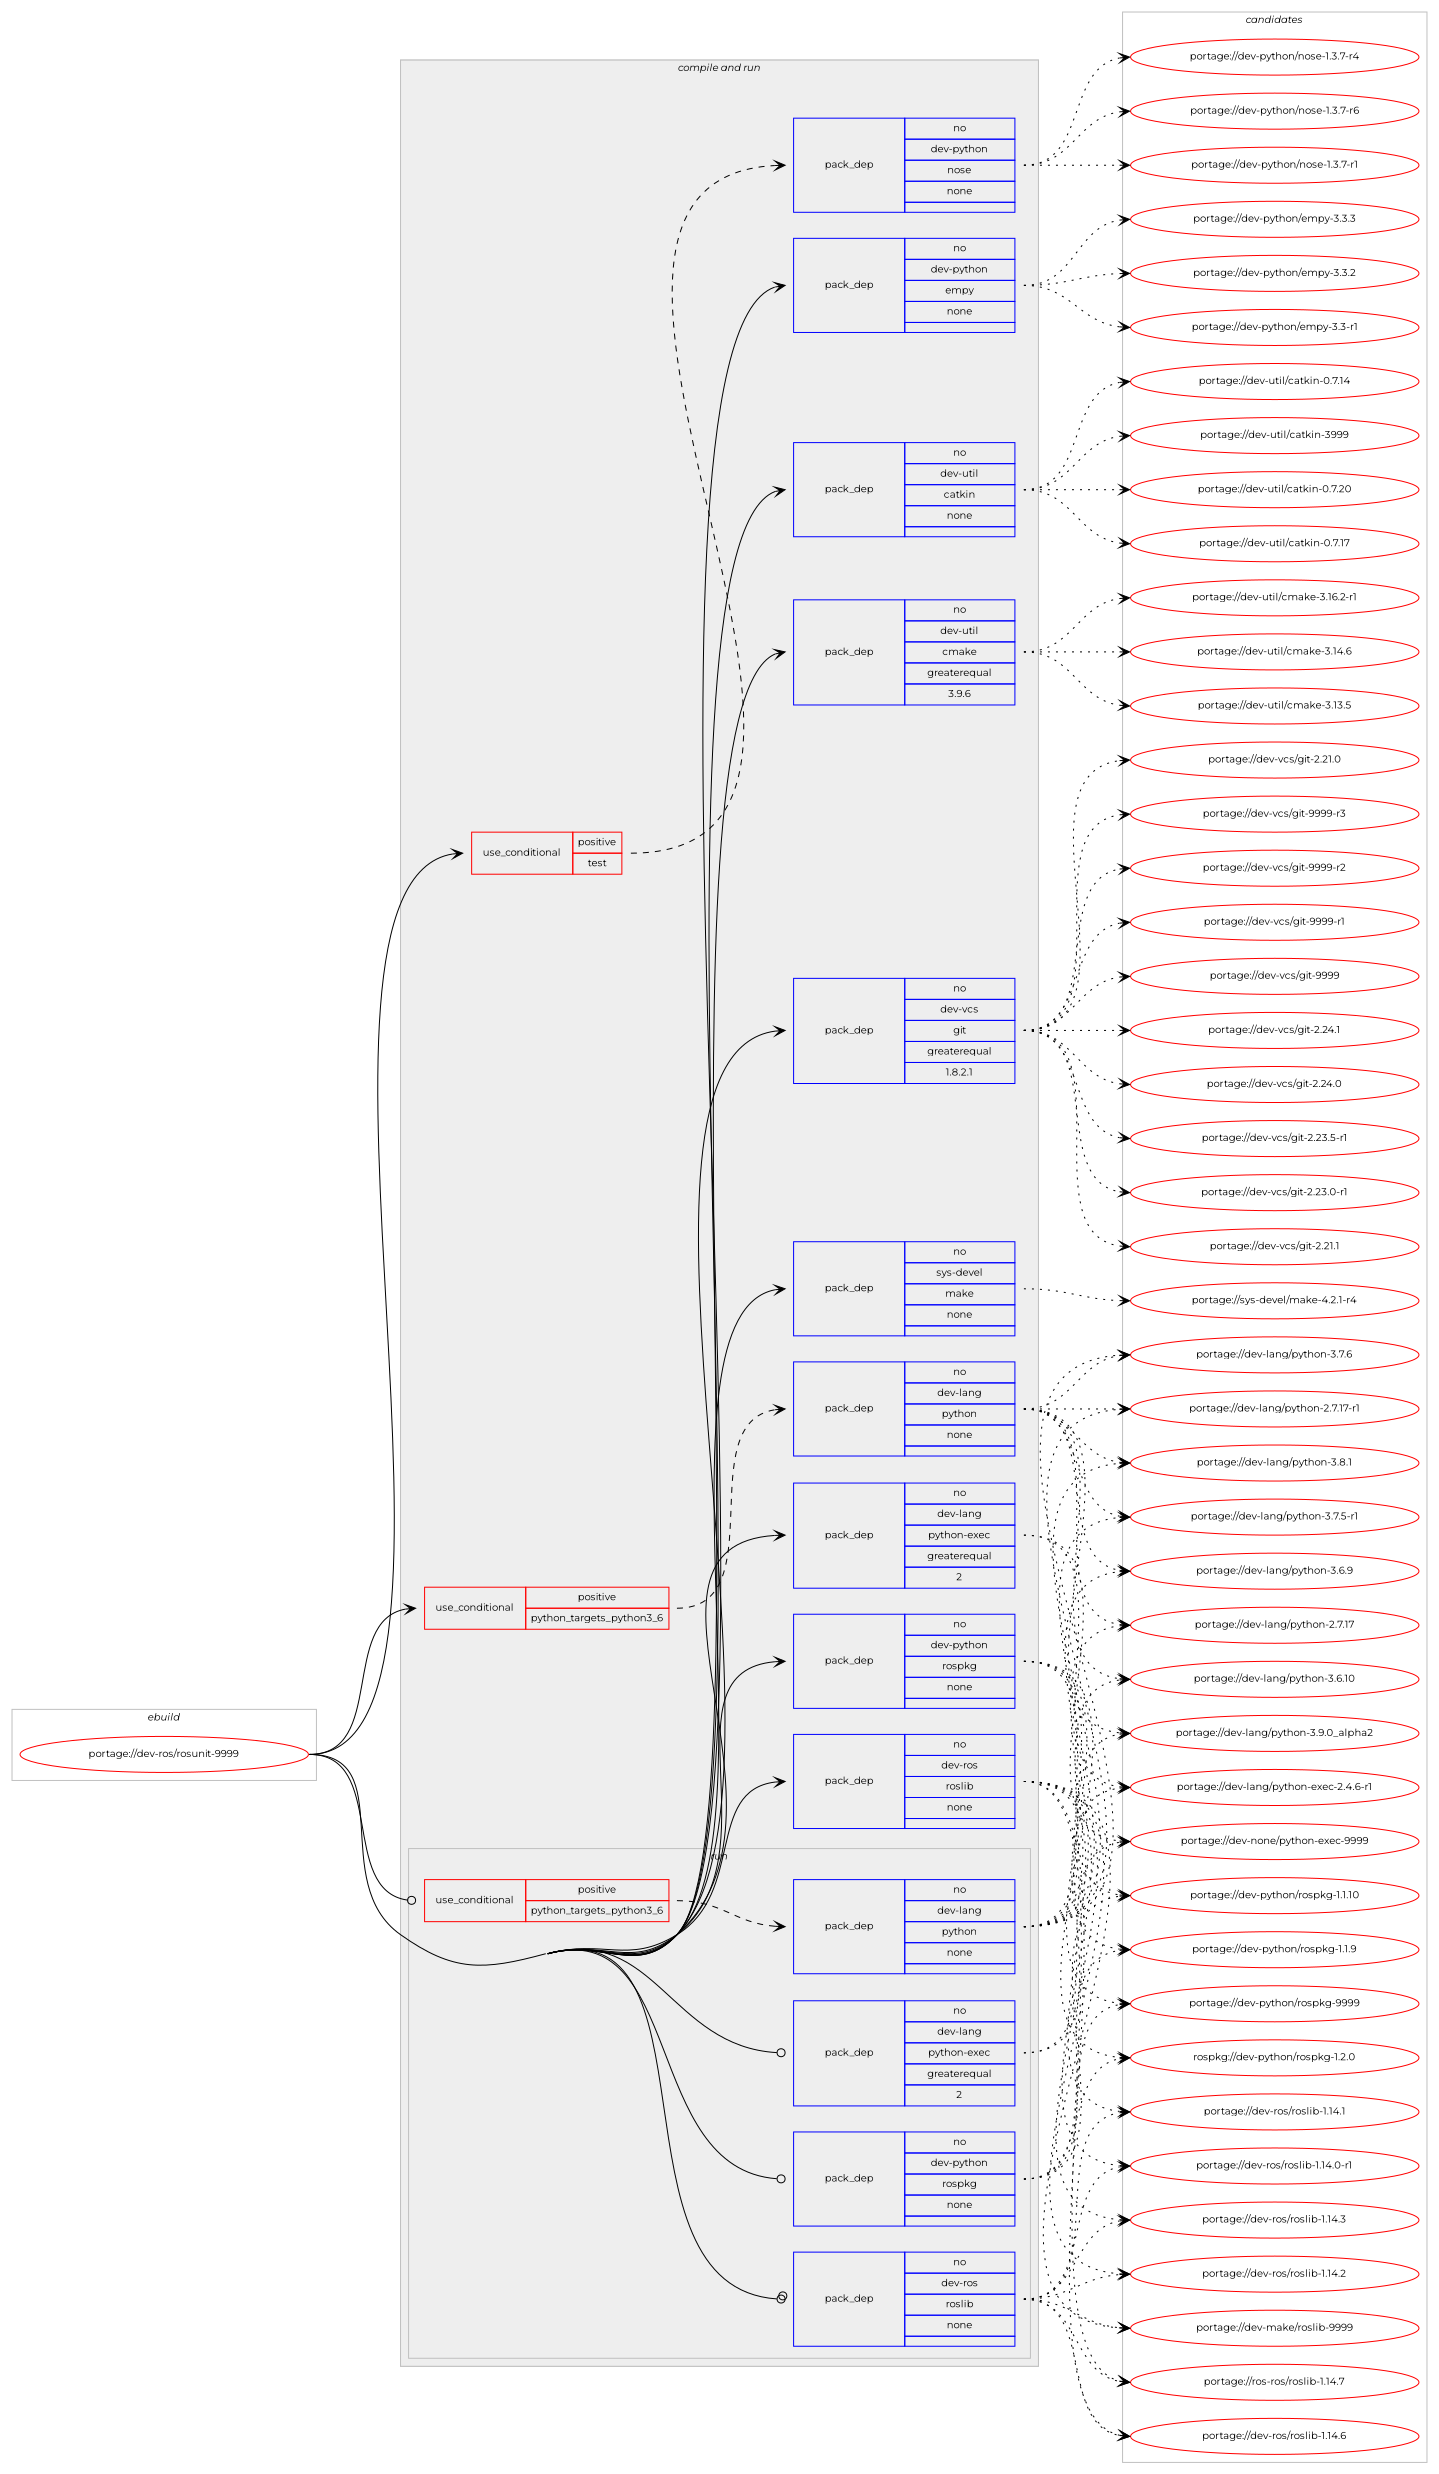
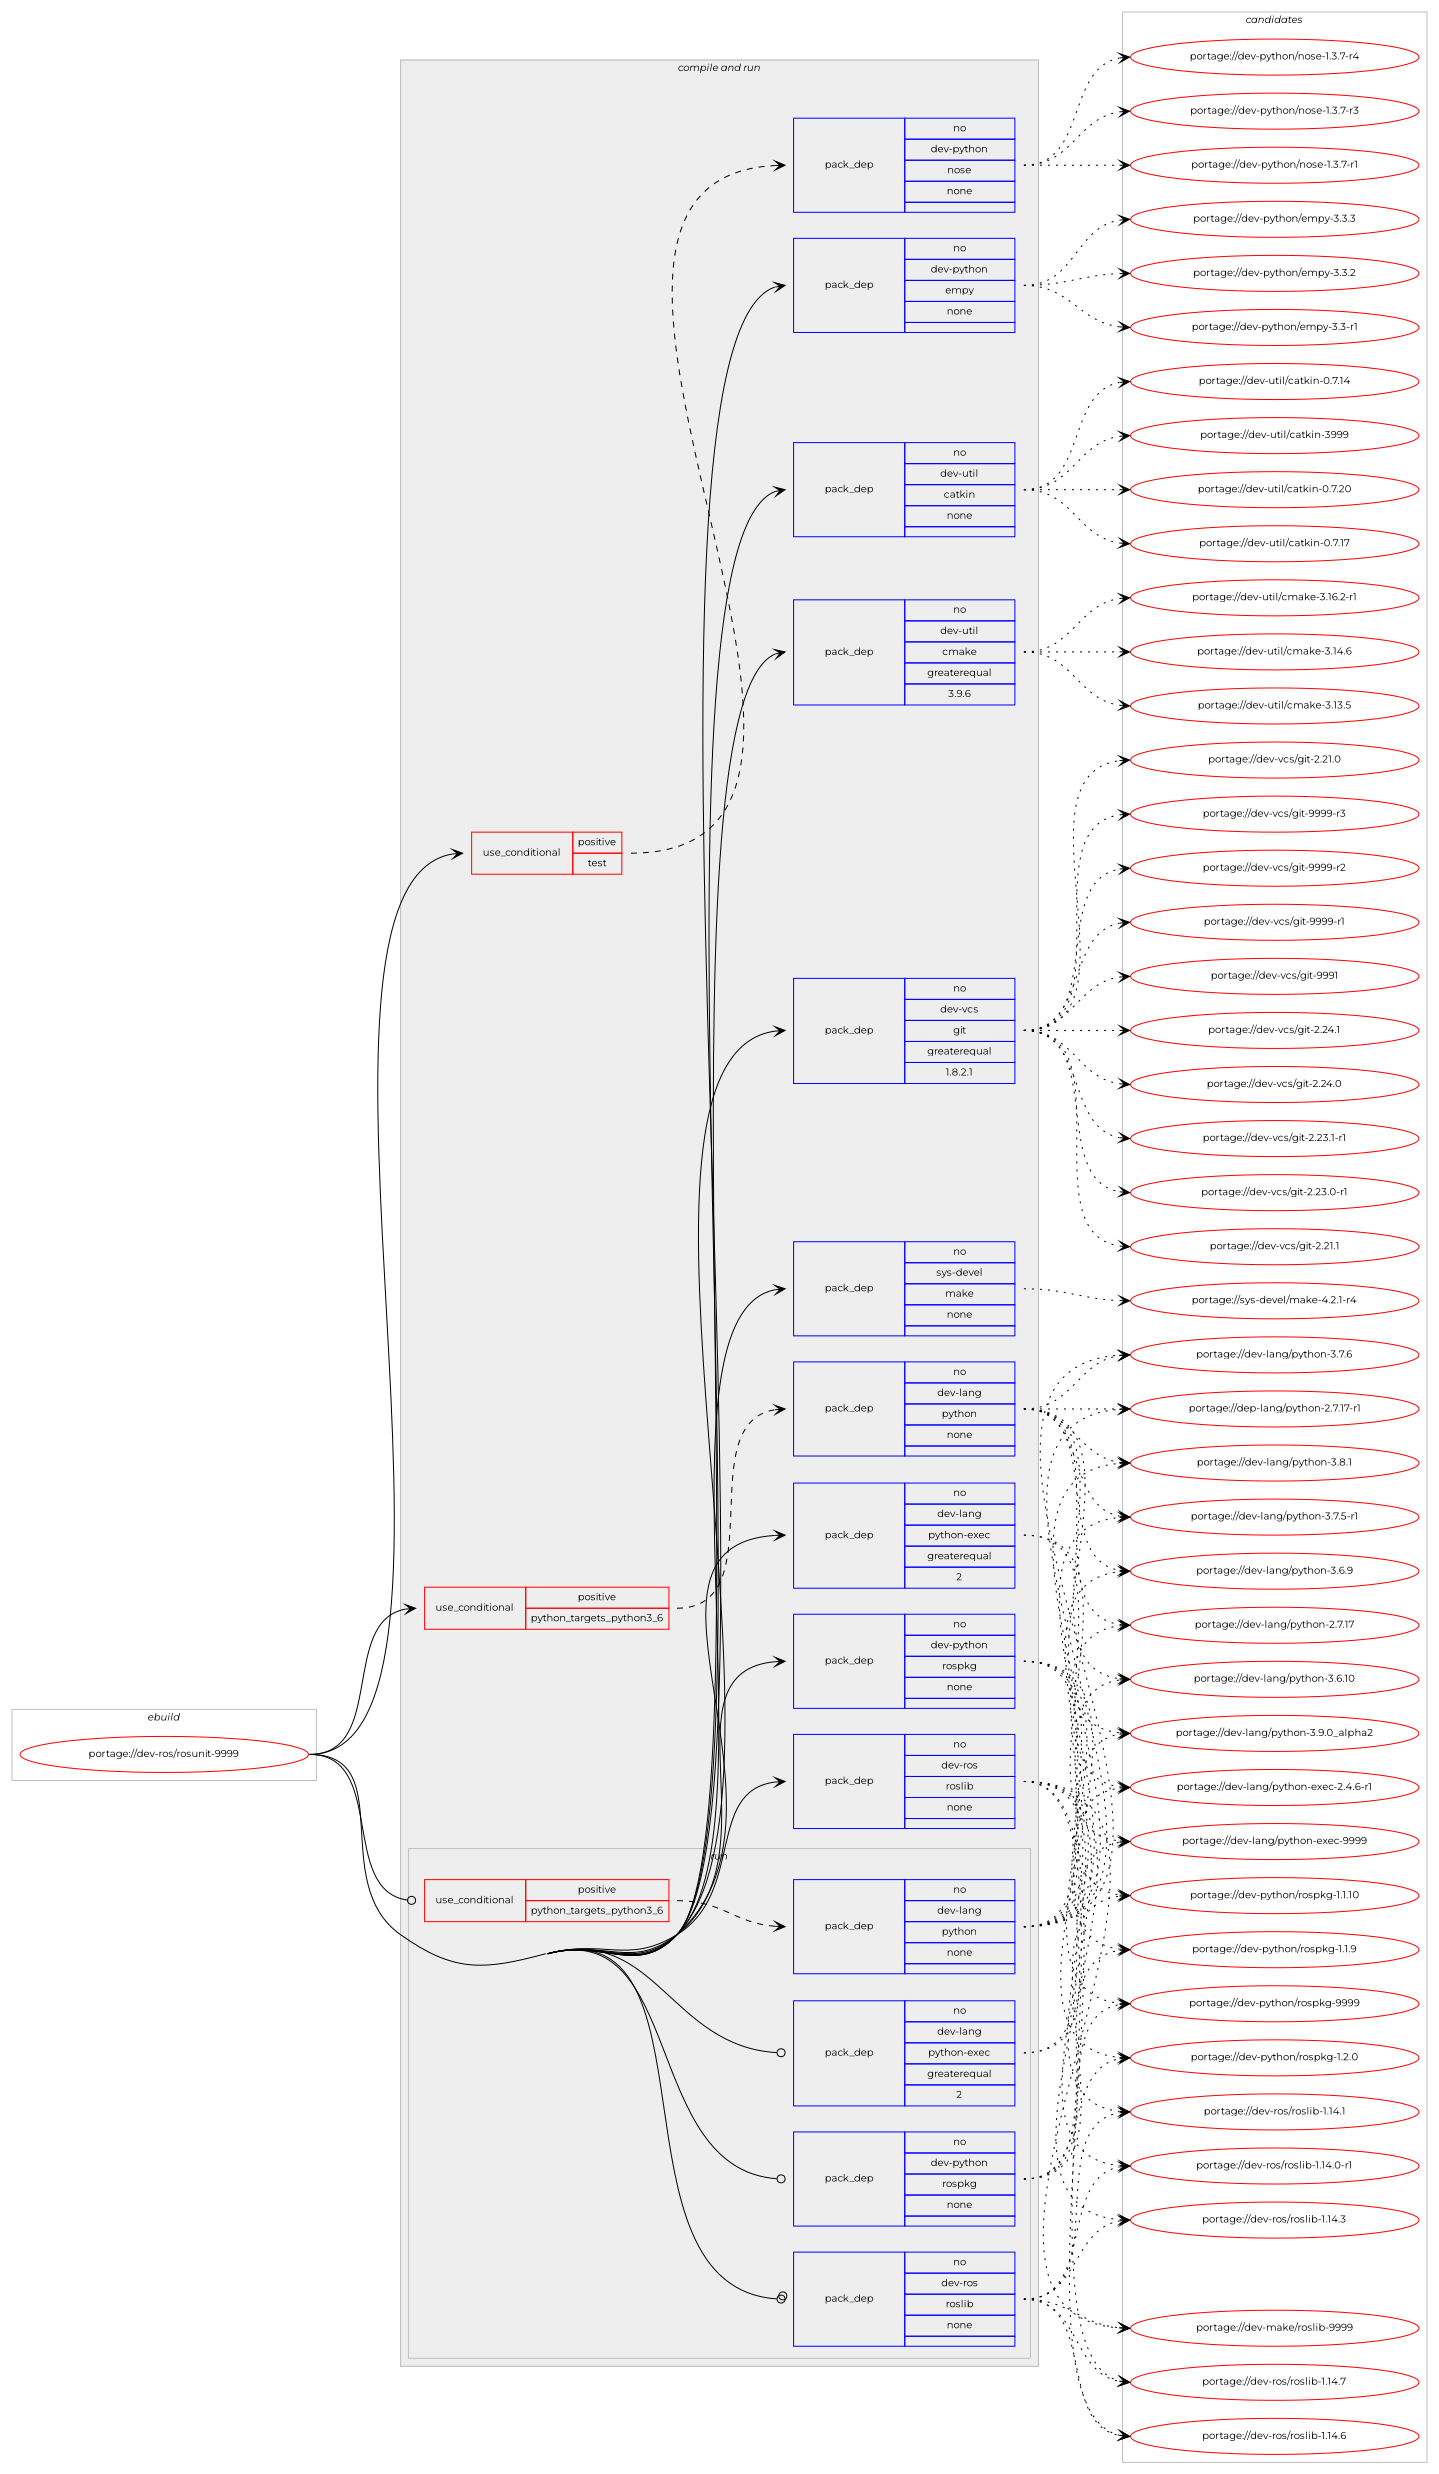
node "portage://dev-python/nose-1.3.7-r6": label "portage://dev-python/nose-1.3.7-r6" -> "portage://dev-python/nose-1.3.7-r3"
node "portage://dev-vcs/git-9999": label "portage://dev-vcs/git-9999" -> "portage://dev-vcs/git-9991"
node "portage://dev-vcs/git-2.23.5-r1": label "portage://dev-vcs/git-2.23.5-r1" -> "portage://dev-vcs/git-2.23.1-r1"
node "portage://dev-lang/python-2.7.17-r1": label "portage://dev-lang/python-2.7.17-r1" -> "portage://dep-lang/python-2.7.17-r1"
node "portage://dev-none/python-exec-9999": label "portage://dev-none/python-exec-9999" -> "portage://dev-lang/python-exec-9999"
node "rospkg://dev-python/rospkg-1.2.0": label "rospkg://dev-python/rospkg-1.2.0" -> "portage://dev-python/rospkg-1.2.0"
node "portage://dev-ros/roslib-1.14.2": removed
node "portage://ros-ros/roslib-1.14.7": label "portage://ros-ros/roslib-1.14.7" -> "portage://dev-ros/roslib-1.14.7"
